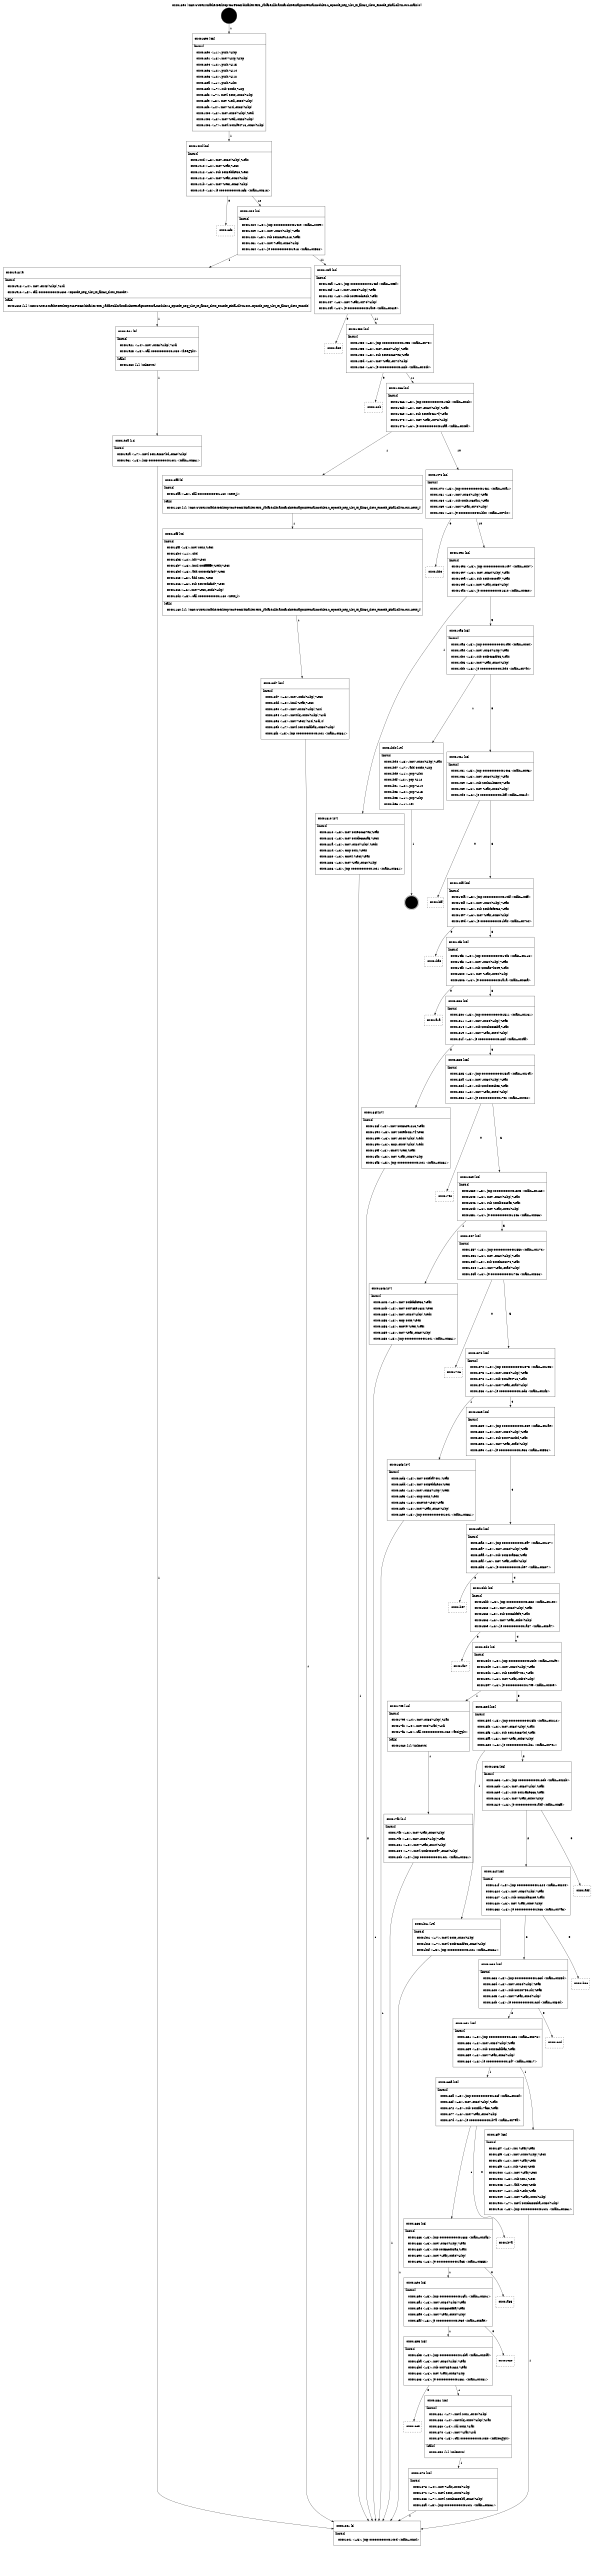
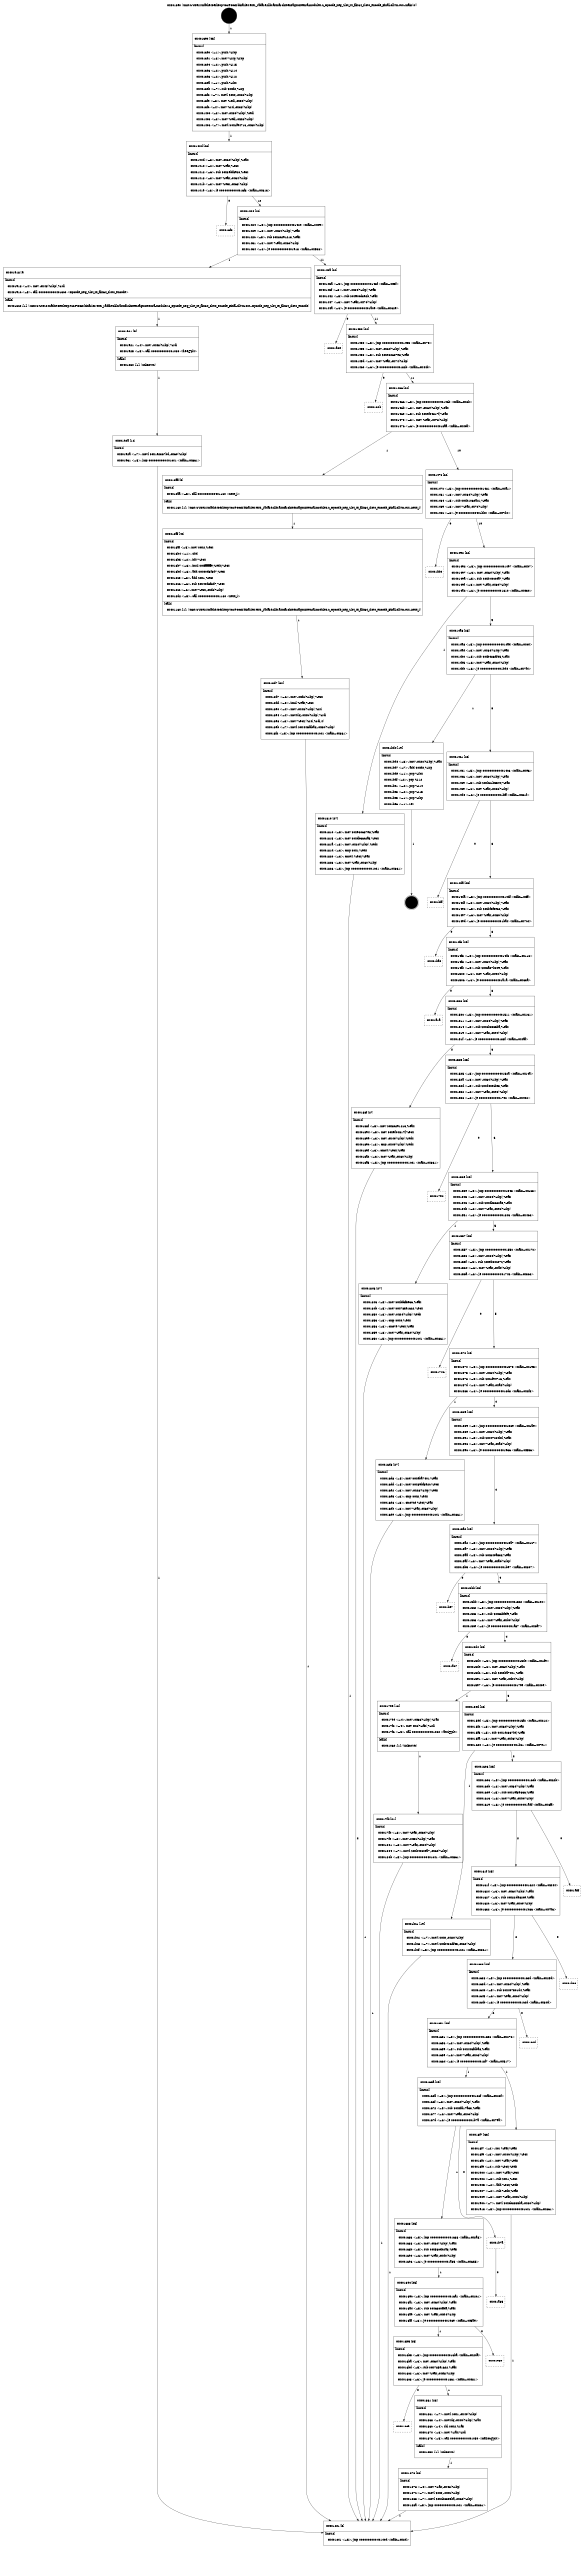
edge "0x401683 [25]" -> "0x401a35": now "0x401b7a" -> "0x401a35"
